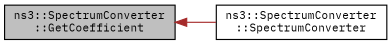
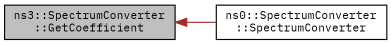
node "ns3::SpectrumConverter ::SpectrumConverter": label "ns3::SpectrumConverter ::SpectrumConverter" -> "ns0::SpectrumConverter ::SpectrumConverter"
